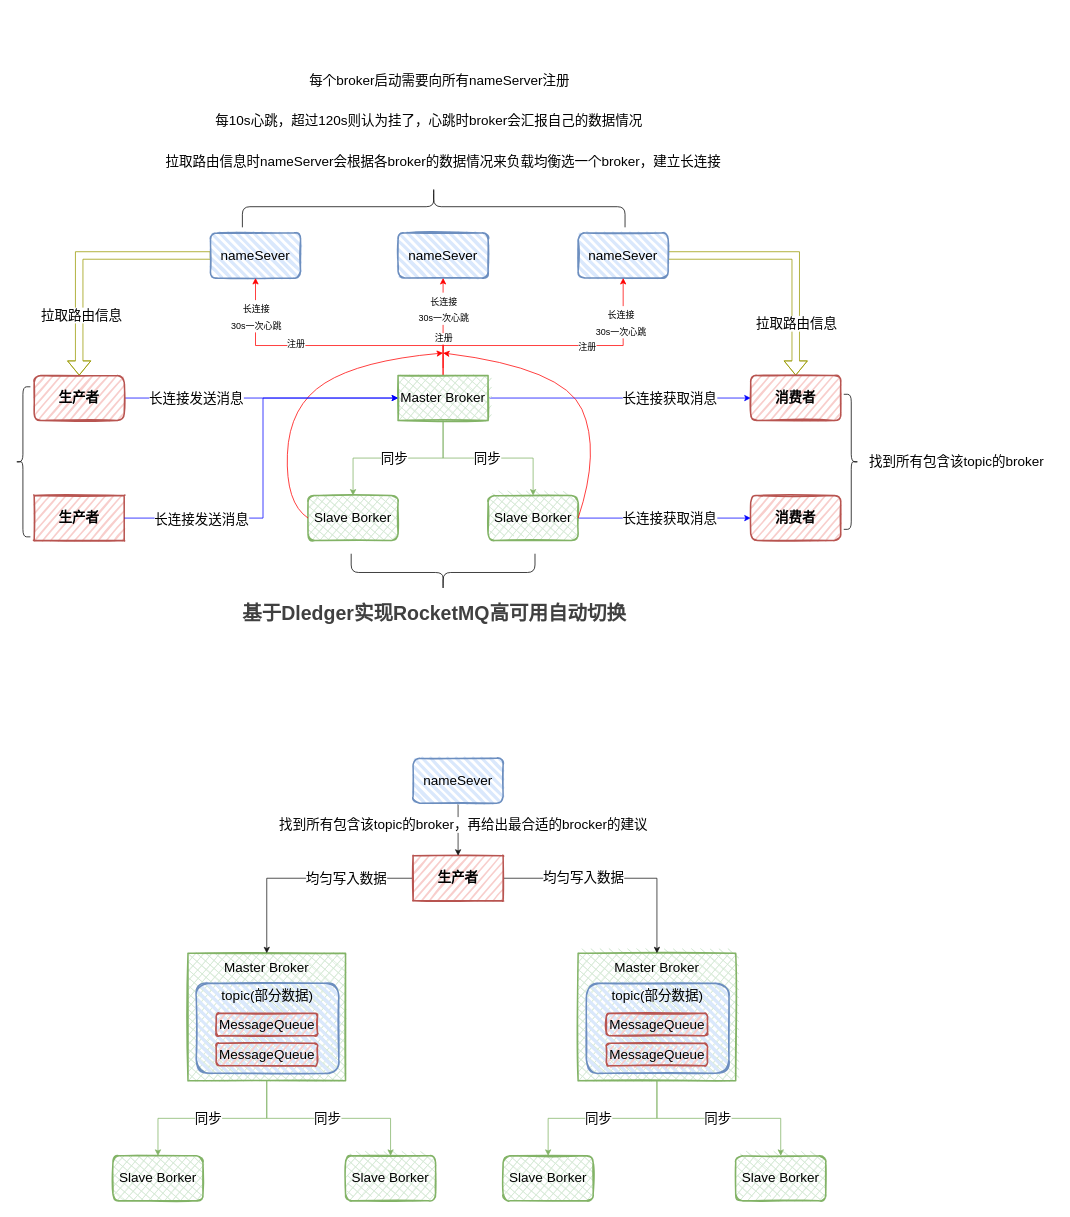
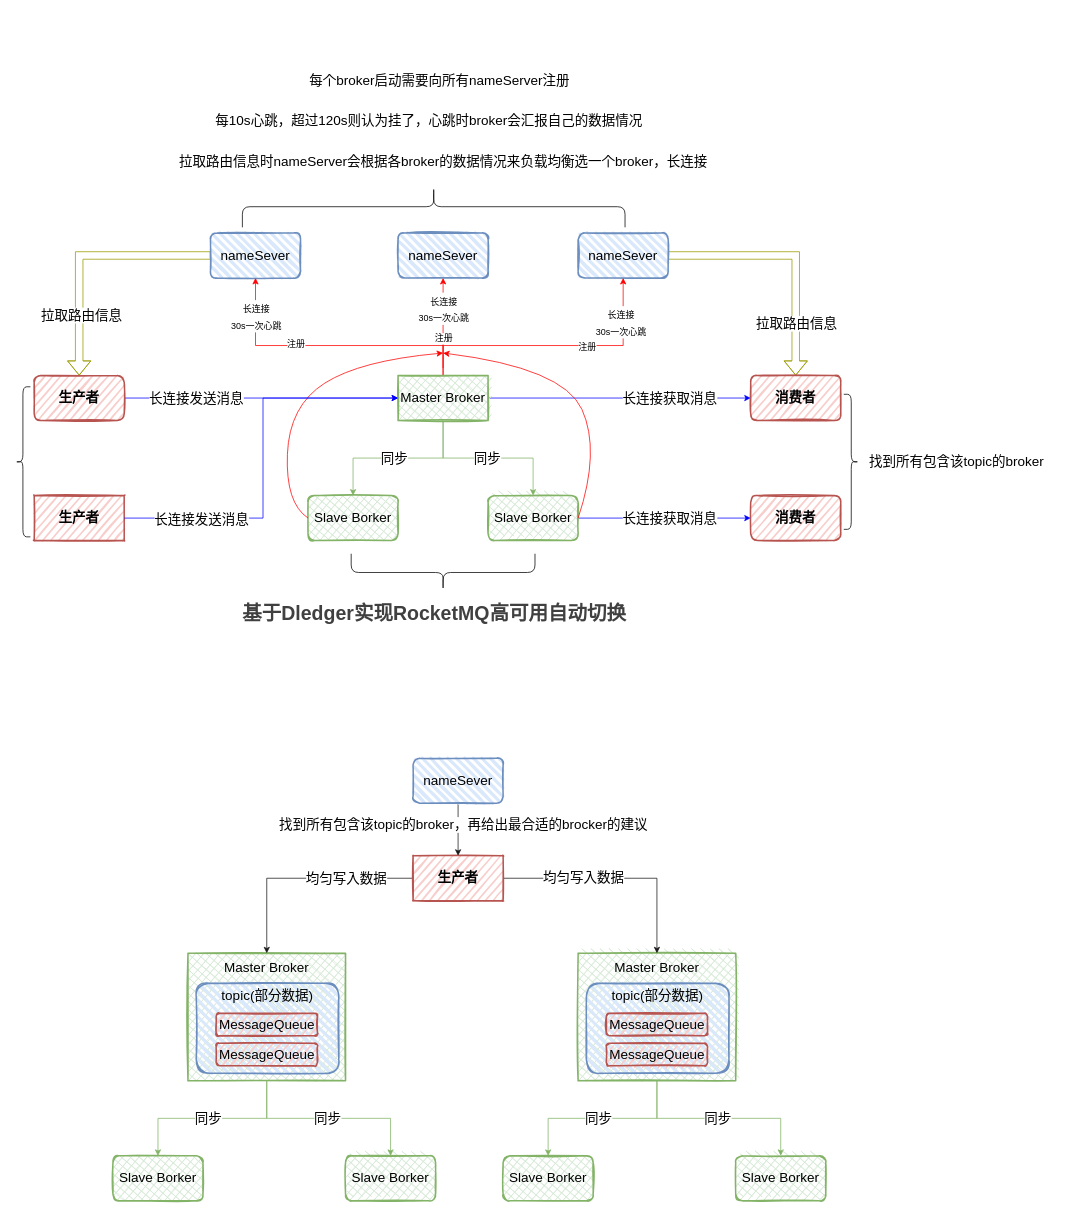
node "拉取路由信息时nameServer会根据各broker的数据情况来负载均衡选一个broker，建立长连接": label "拉取路由信息时nameServer会根据各broker的数据情况来负载均衡选一个broker，建立长连接" -> "拉取路由信息时nameServer会根据各broker的数据情况来负载均衡选一个broker，长连接"
